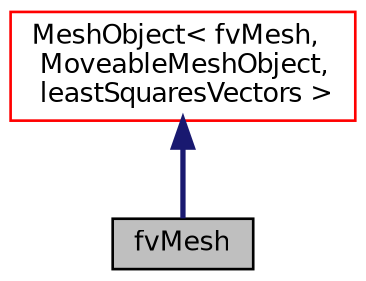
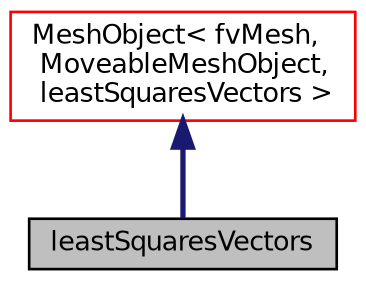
node "fvMesh": label "fvMesh" -> "leastSquaresVectors"
